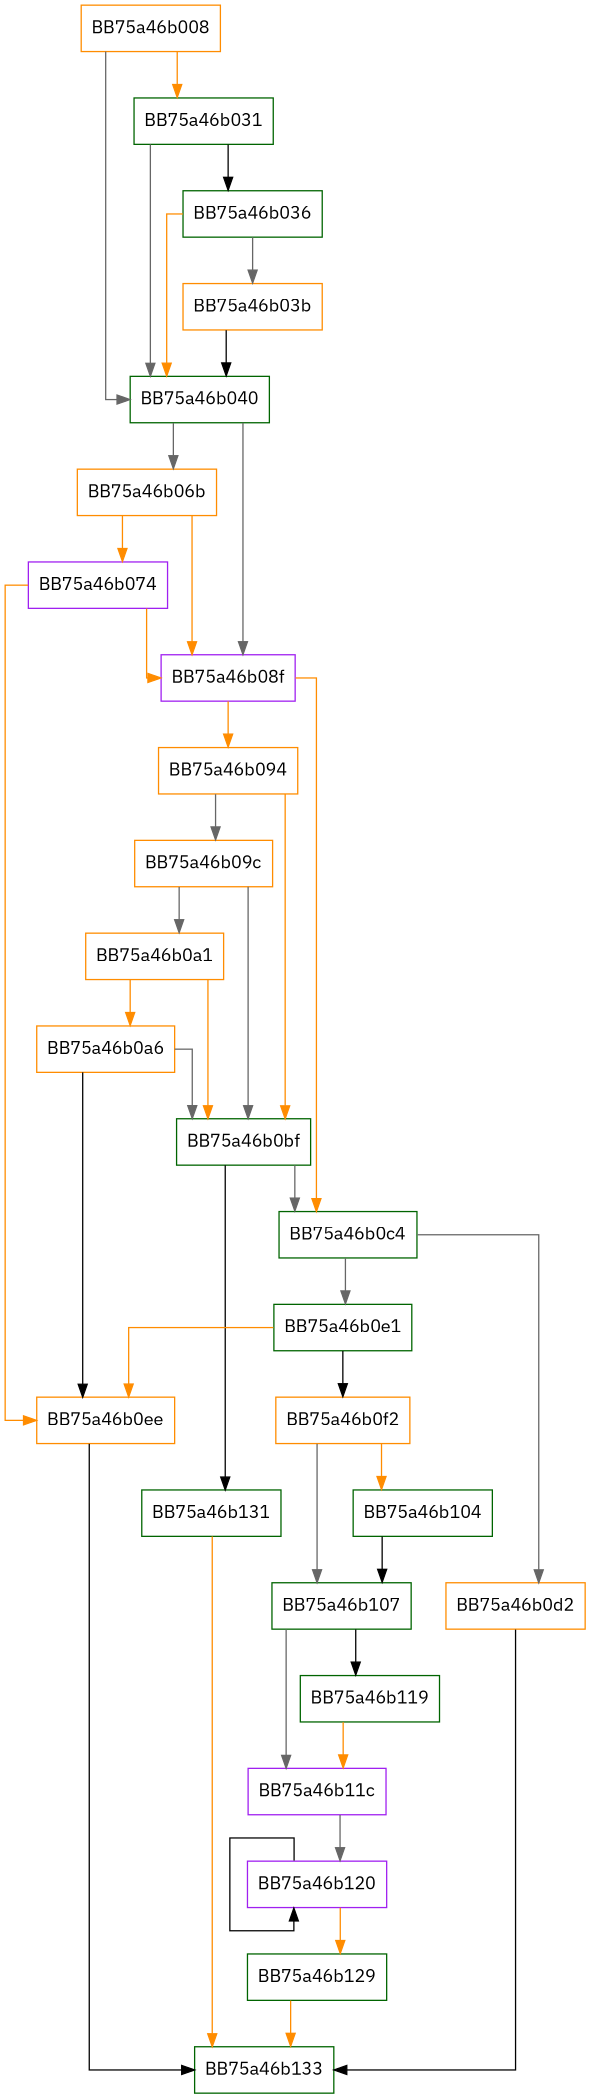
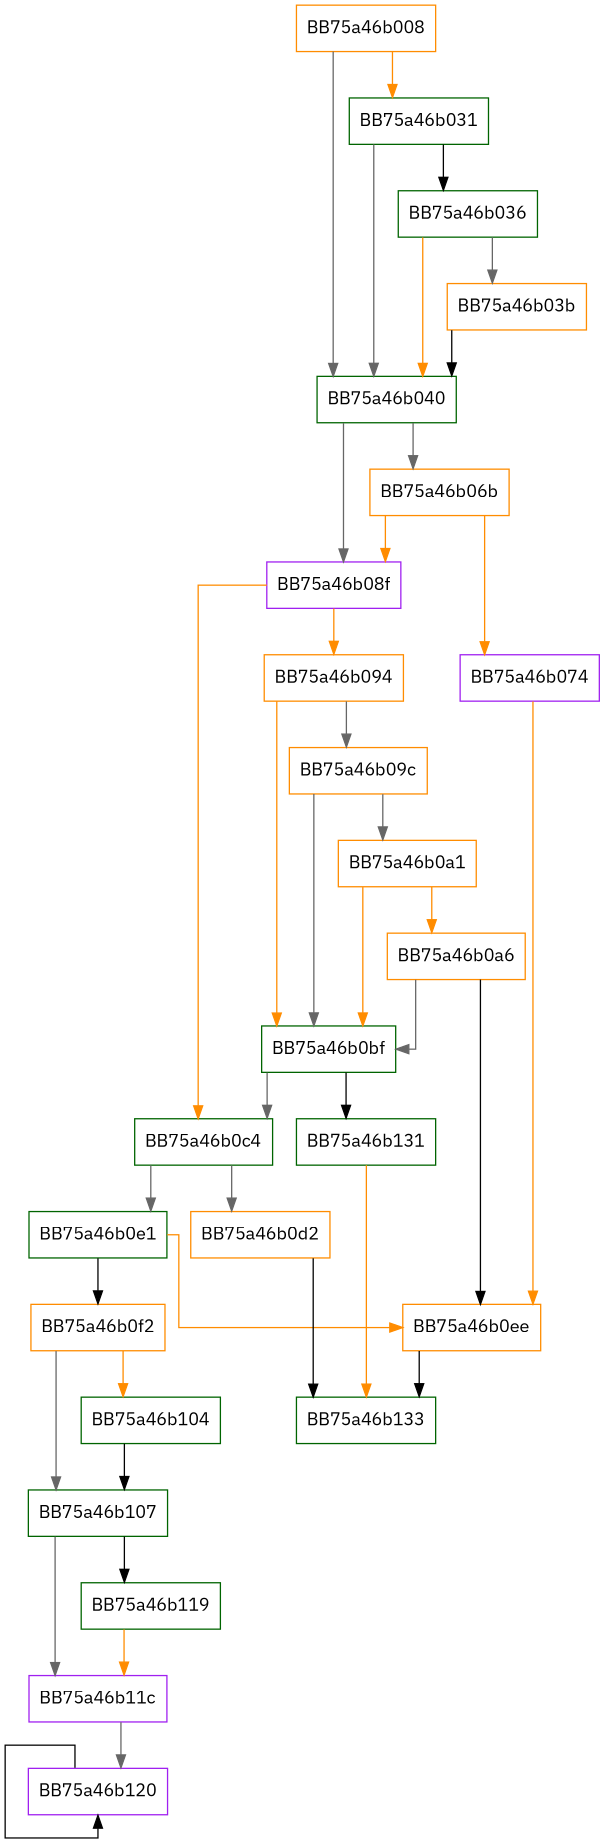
edge "BB75a46b074" -> "BB75a46b08f": removed
node "BB75a46b129": removed
